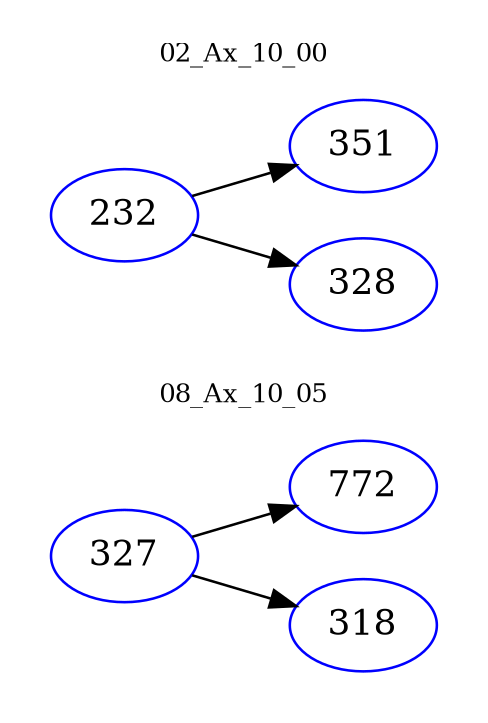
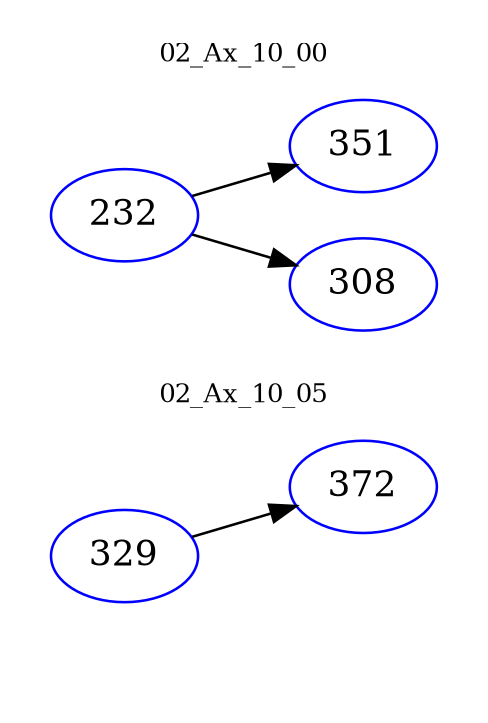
node "328": label "328" -> "308"
cluster "08_Ax_10_05": label "08_Ax_10_05" -> "02_Ax_10_05"
node "772": label "772" -> "372"
node "327": label "327" -> "329"
node "318": removed
